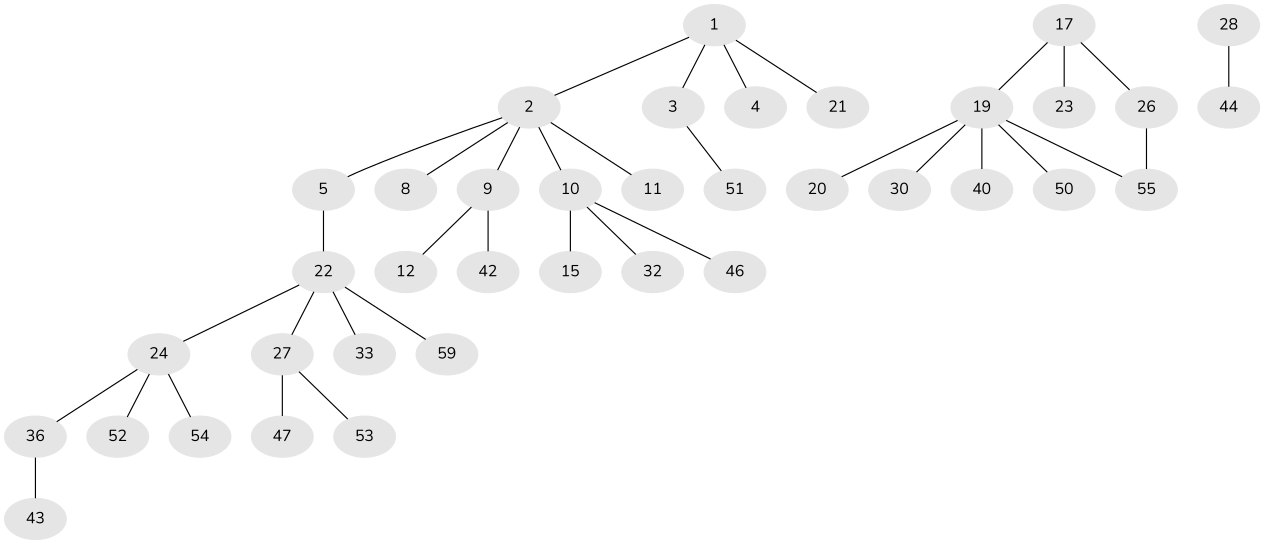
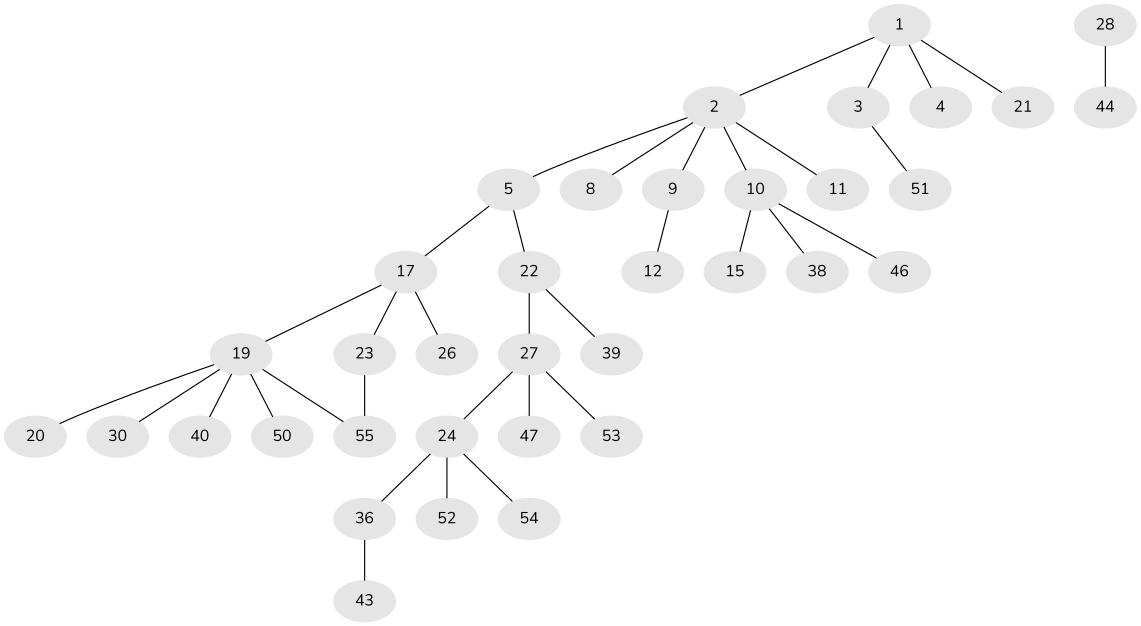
edge "26" -- "55": now "23" -- "55"
edge "5" -- "17": added
node "42": removed
node "32": label "32" -> "38"
edge "22" -- "24": now "27" -- "24"
node "33": label "33" -> "39"
node "59": removed
